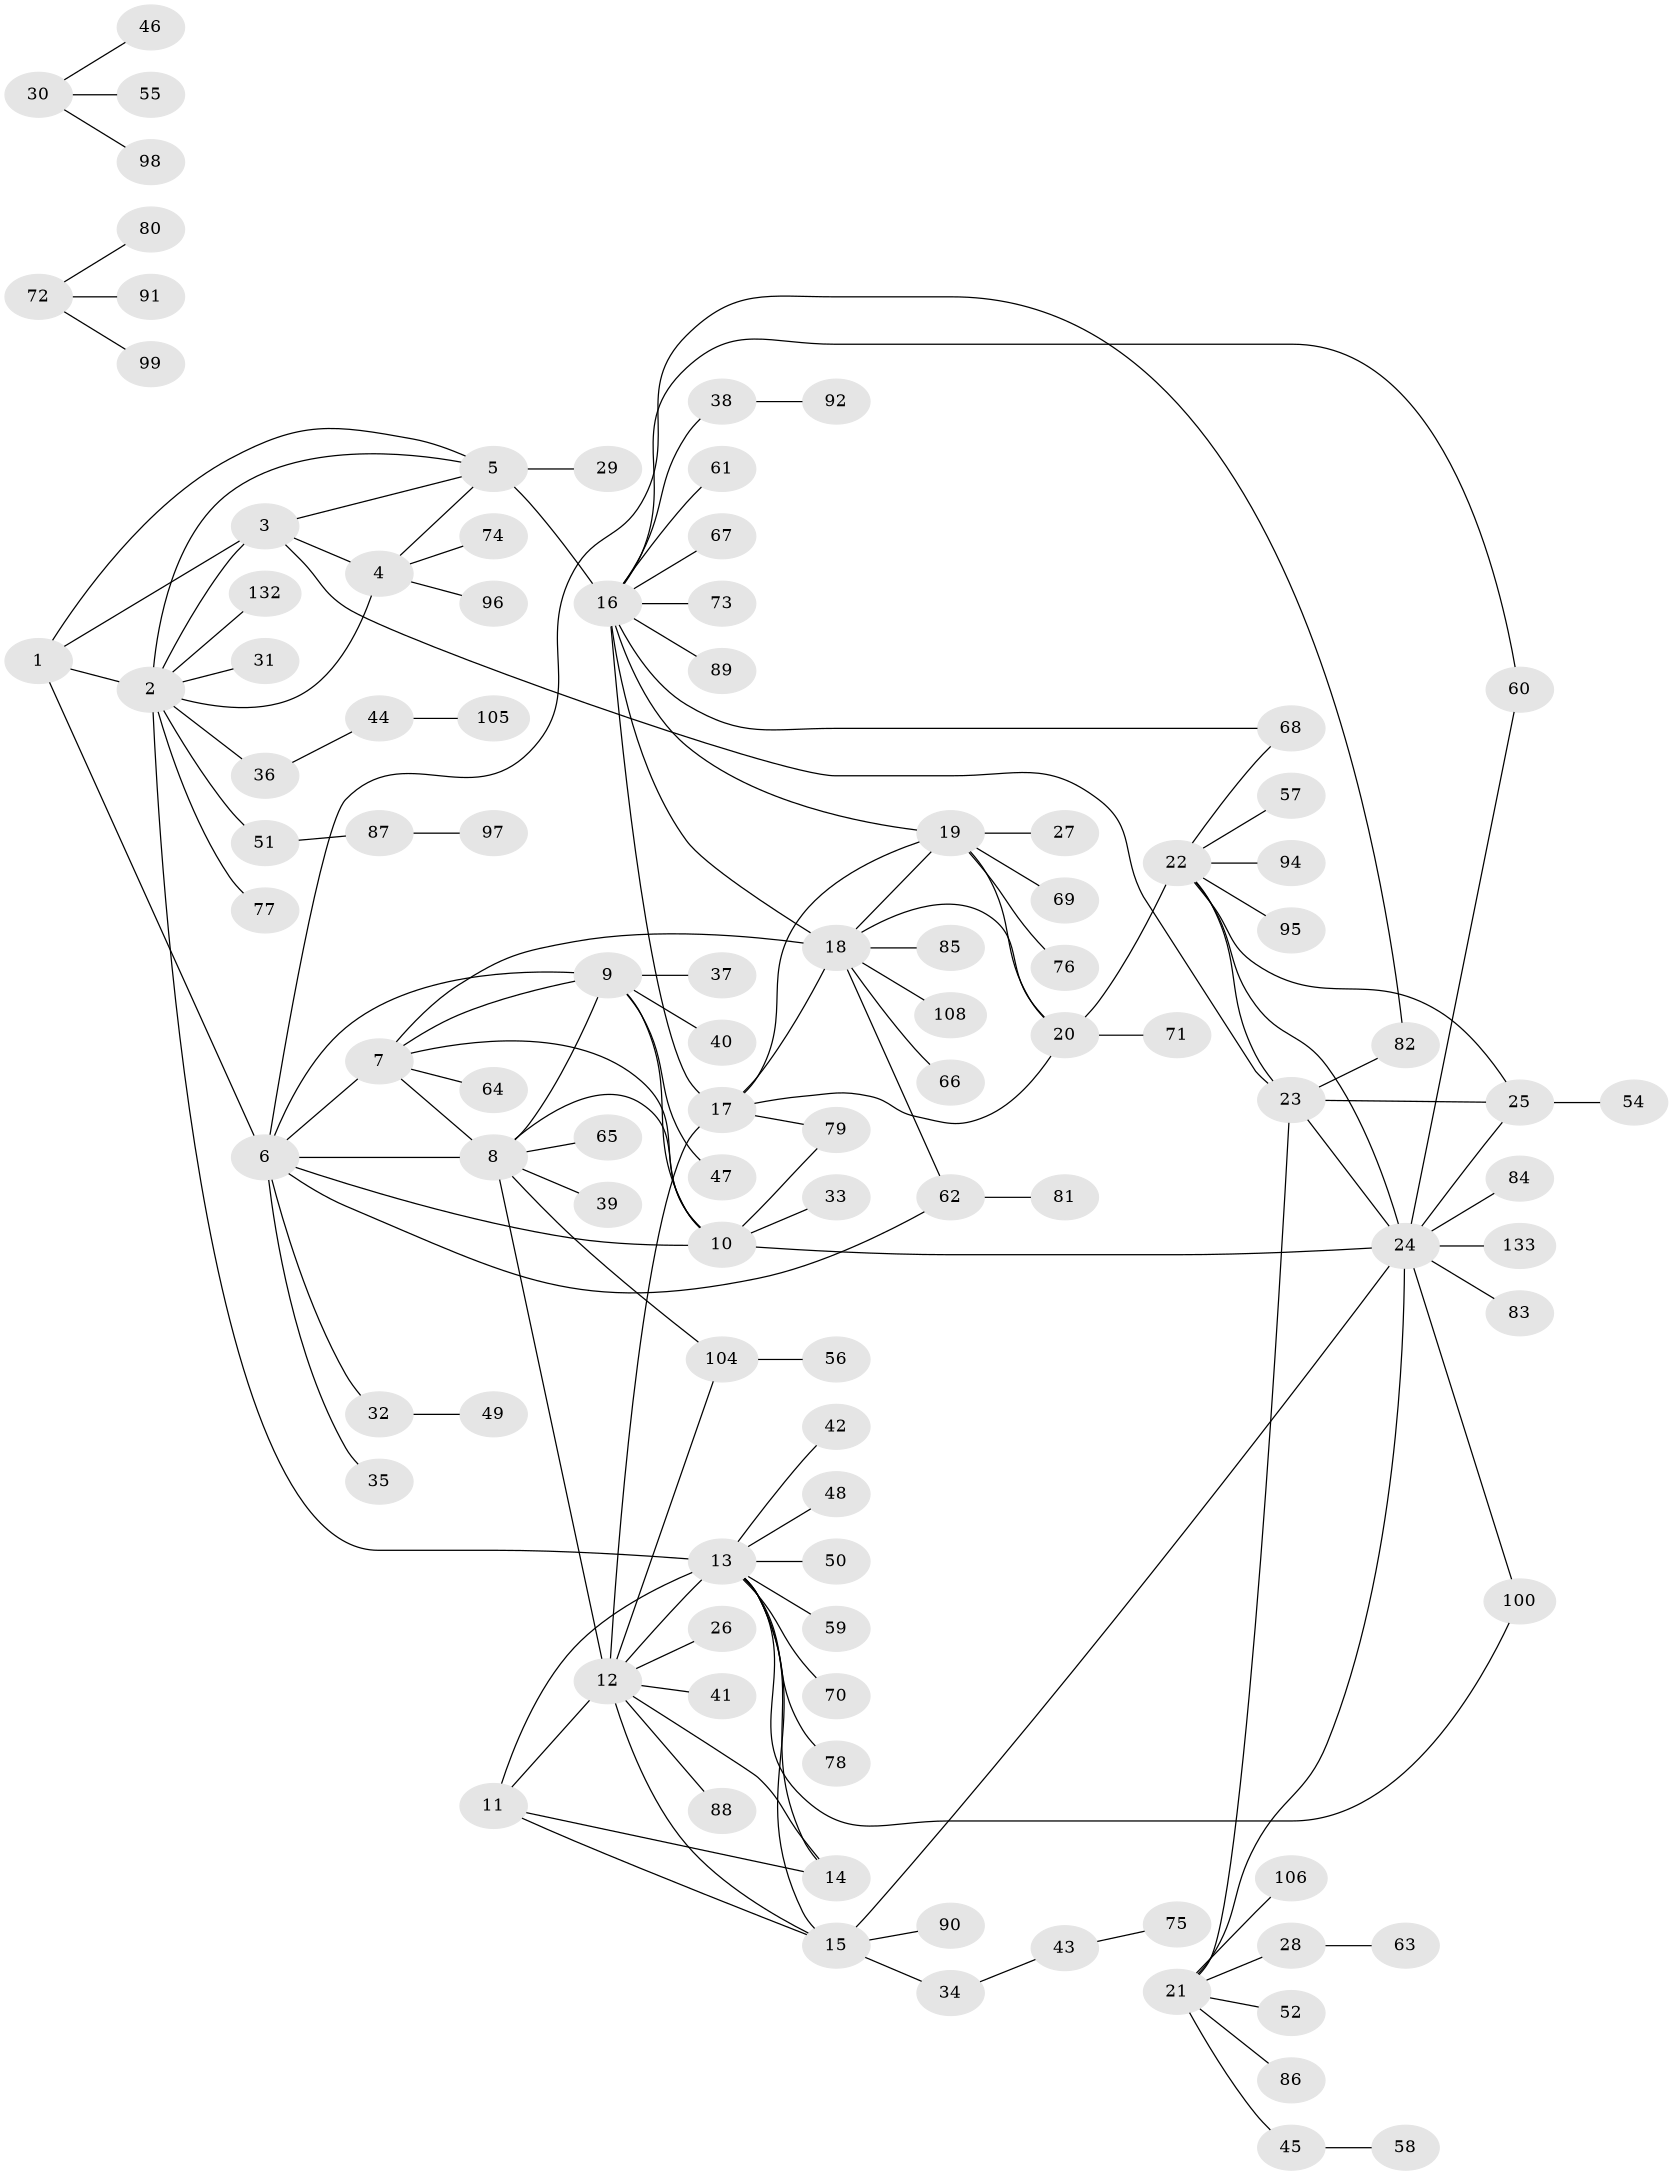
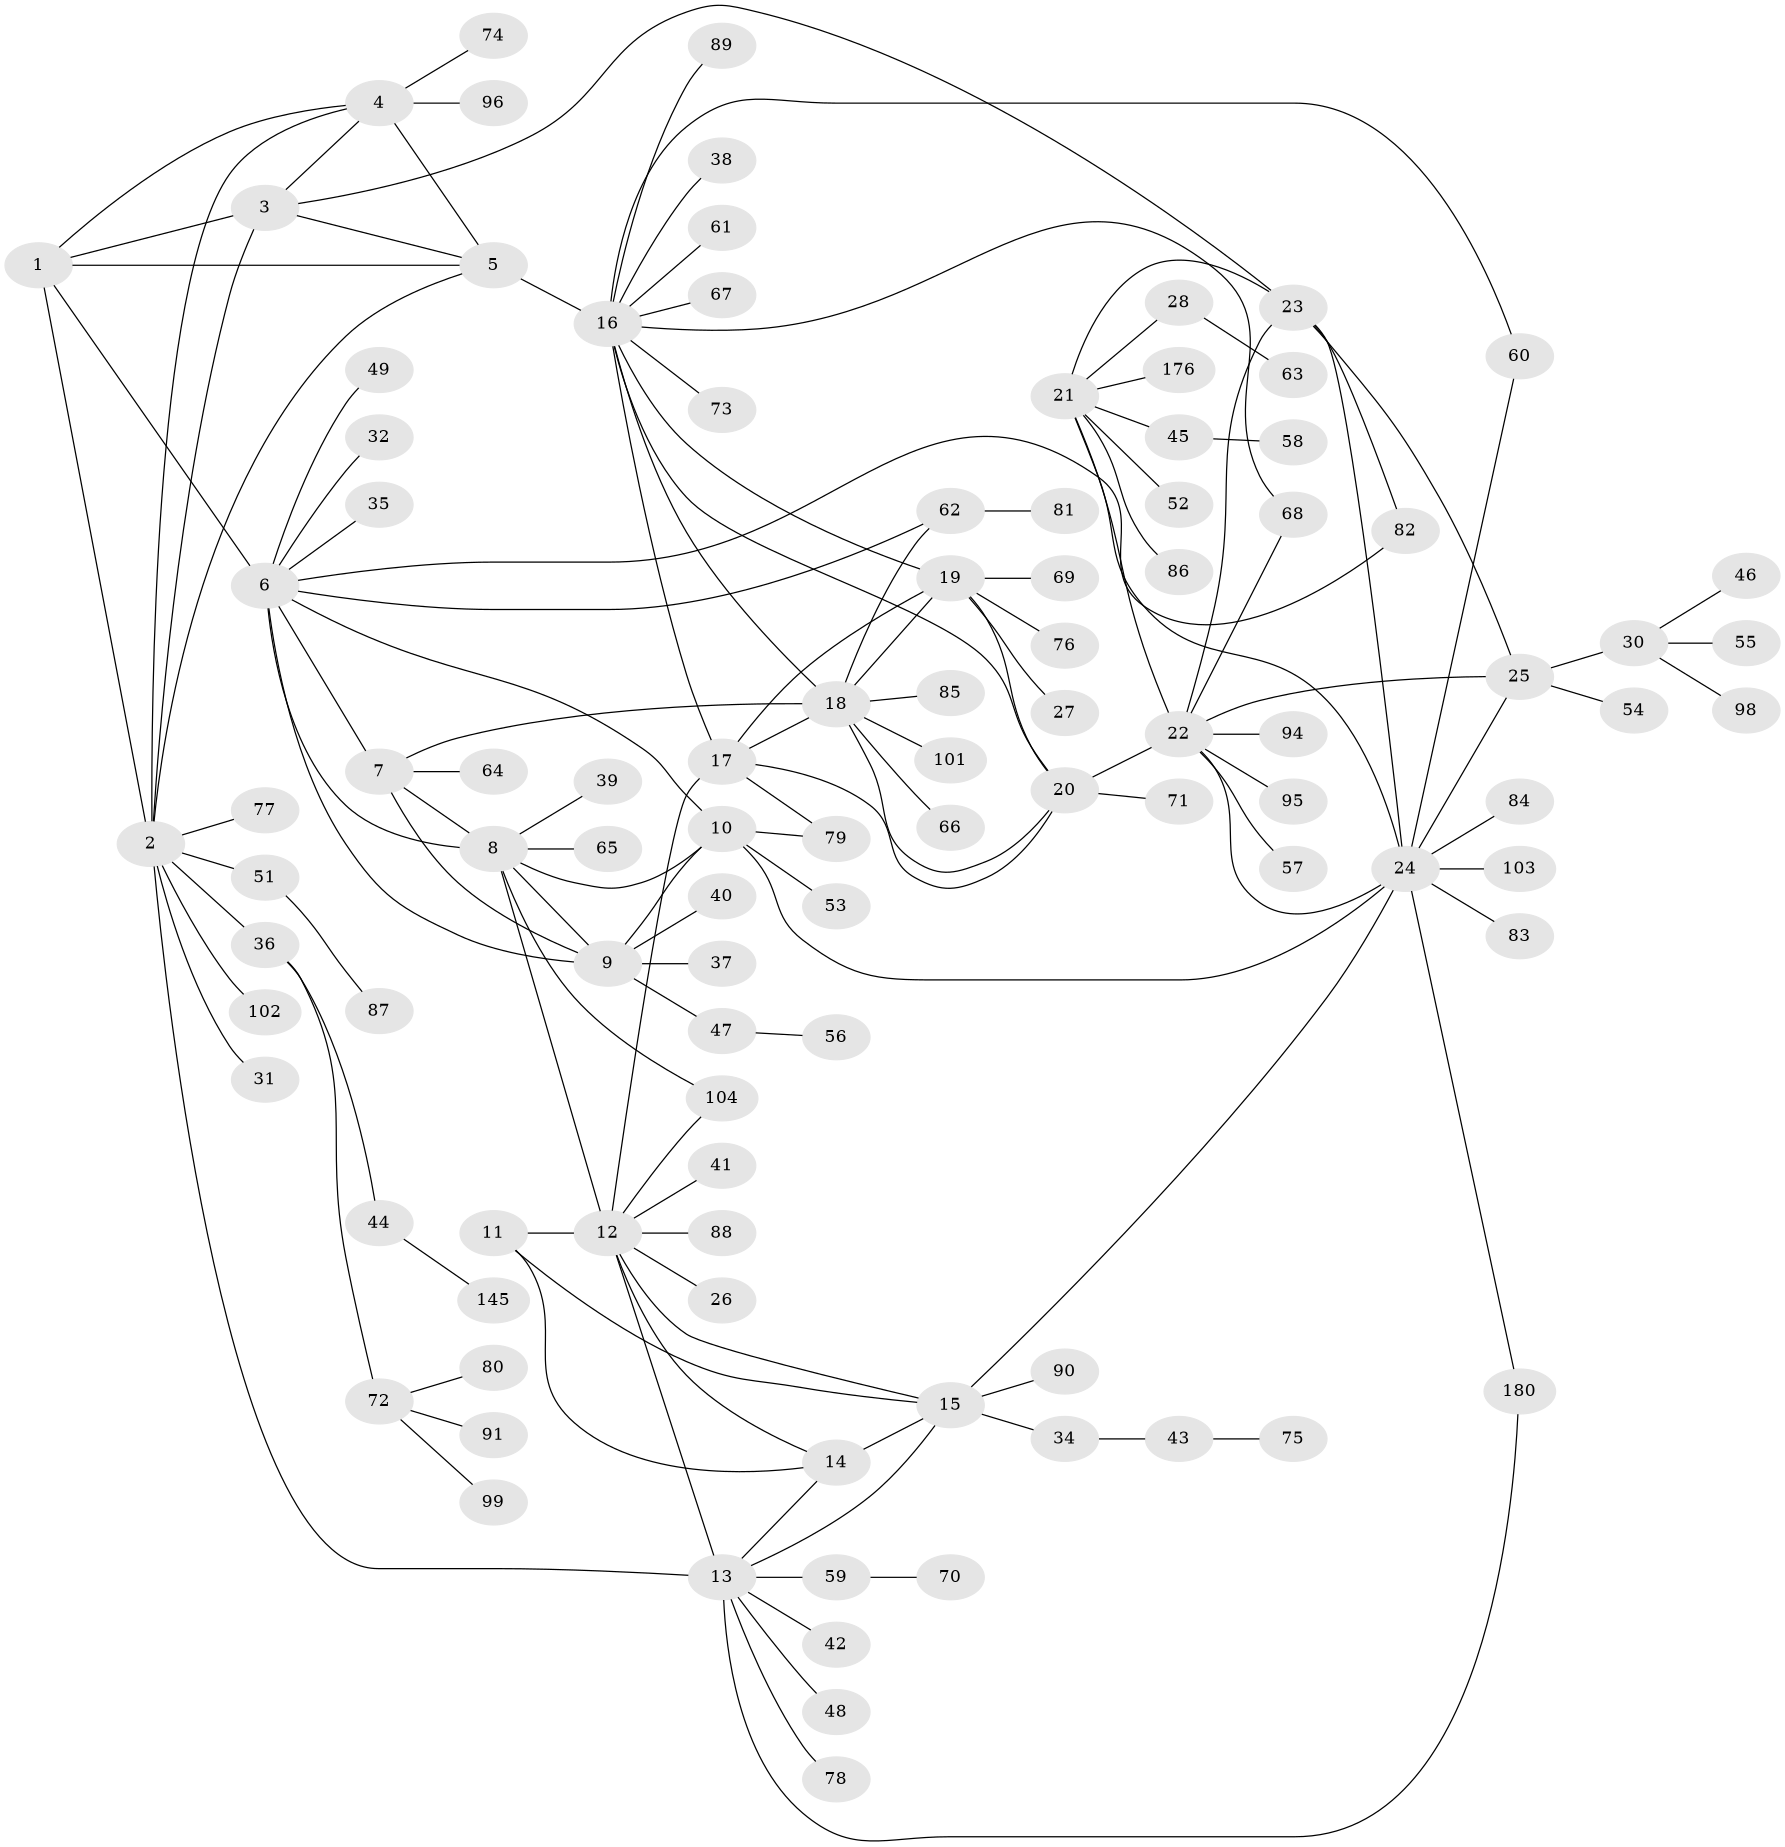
edge "4" -- "1": added
node "92": removed
node "29": removed
edge "16" -- "20": added
node "132": label "132" -> "102"
edge "21" -- "22": added
edge "30" -- "25": added
node "105": label "105" -> "145"
node "97": removed
node "108": label "108" -> "101"
edge "7" -- "10": removed
edge "36" -- "72": added
node "33": label "33" -> "53"
node "133": label "133" -> "103"
edge "104" -- "56": now "47" -- "56"
edge "32" -- "49": now "6" -- "49"
edge "15" -- "14": added
node "50": removed
node "100": label "100" -> "180"
edge "13" -- "70": now "59" -- "70"
edge "13" -- "11": removed
node "106": label "106" -> "176"
